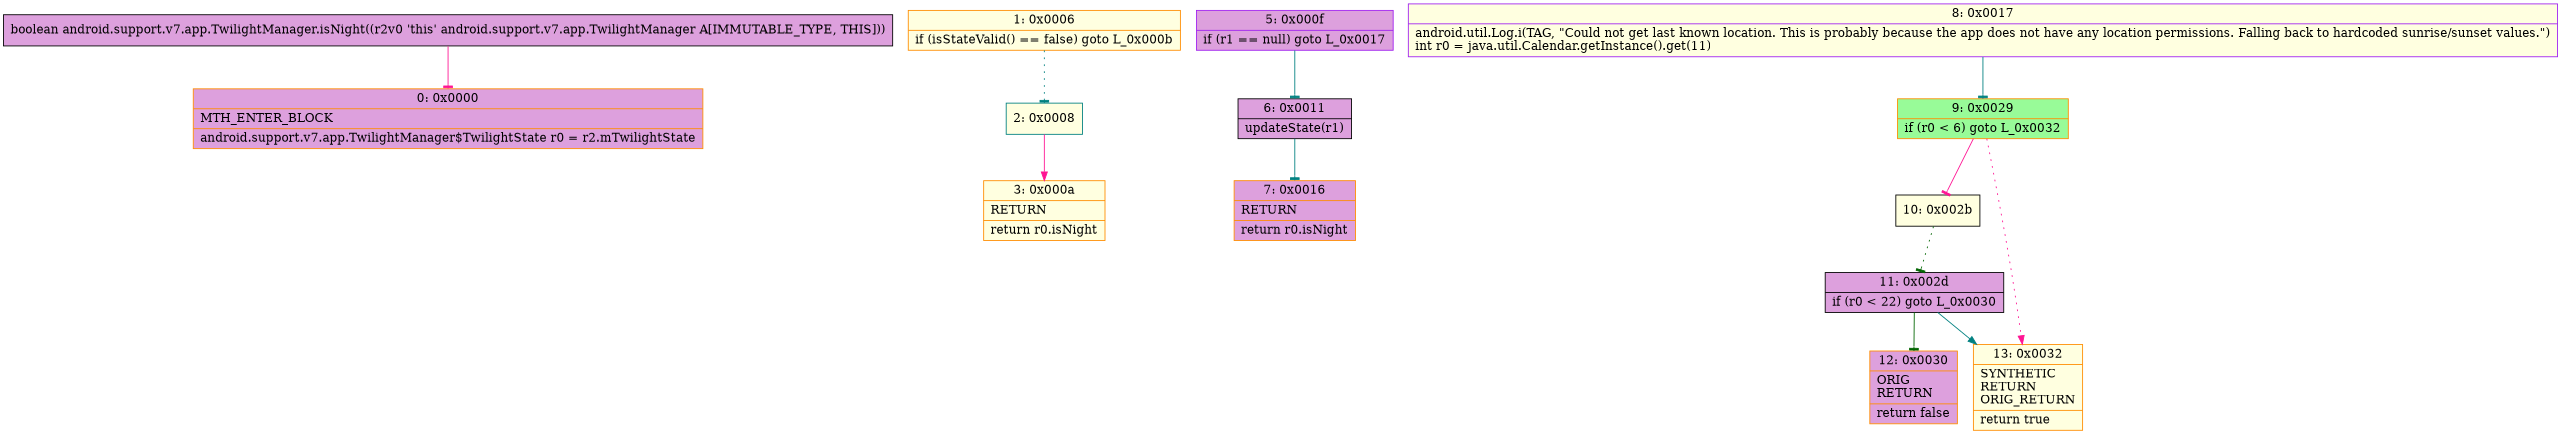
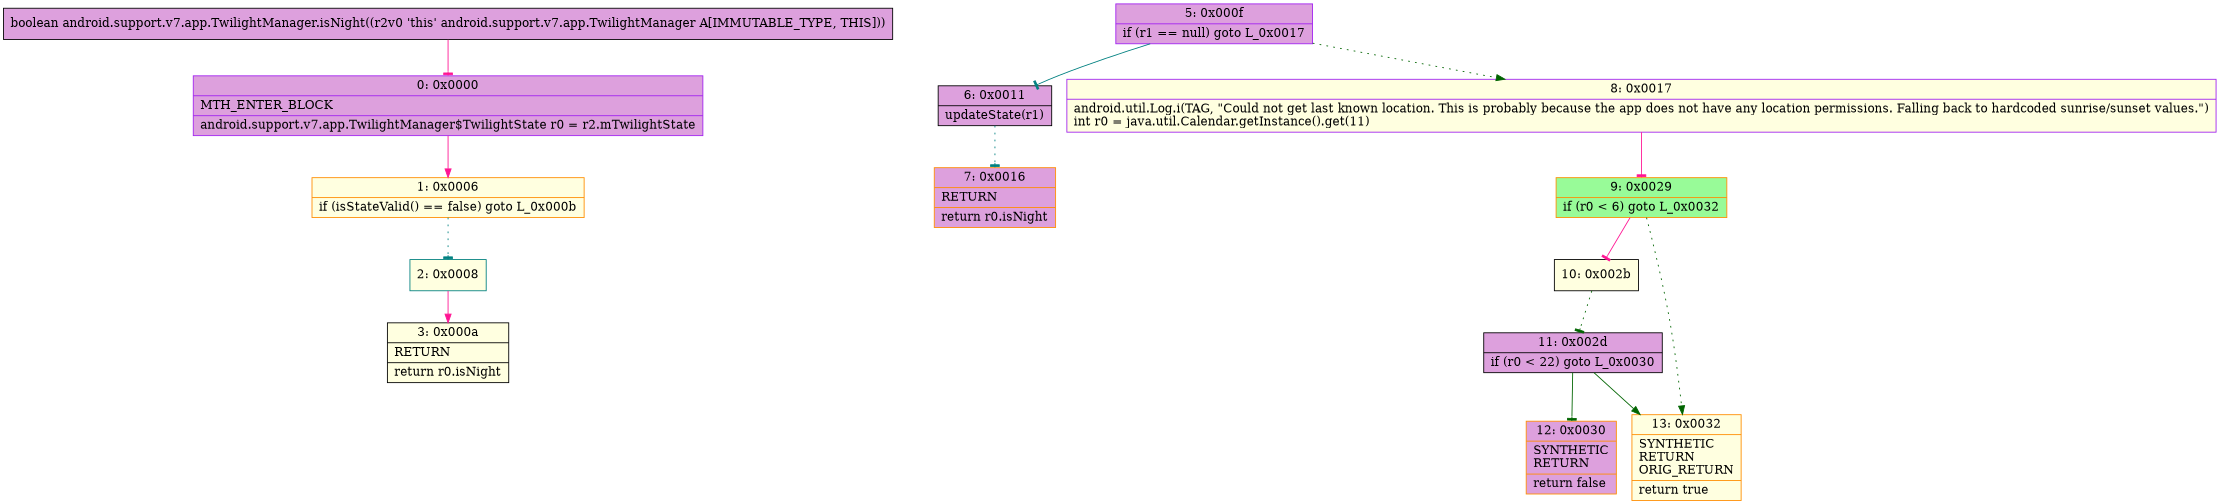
edge "5: 0x000f" -> "8: 0x0017": added
edge "8: 0x0017" -> "9: 0x0029": color teal -> deeppink
node "0: 0x0000": color darkorange -> purple
edge "0: 0x0000" -> "1: 0x0006": added
edge "6: 0x0011" -> "7: 0x0016": style solid -> dotted
node "3: 0x000a": color darkorange -> black
edge "9: 0x0029" -> "13: 0x0032": color deeppink -> darkgreen
edge "11: 0x002d" -> "13: 0x0032": color teal -> darkgreen
node "12: 0x0030": text "ORIG" -> "SYNTHETIC"
